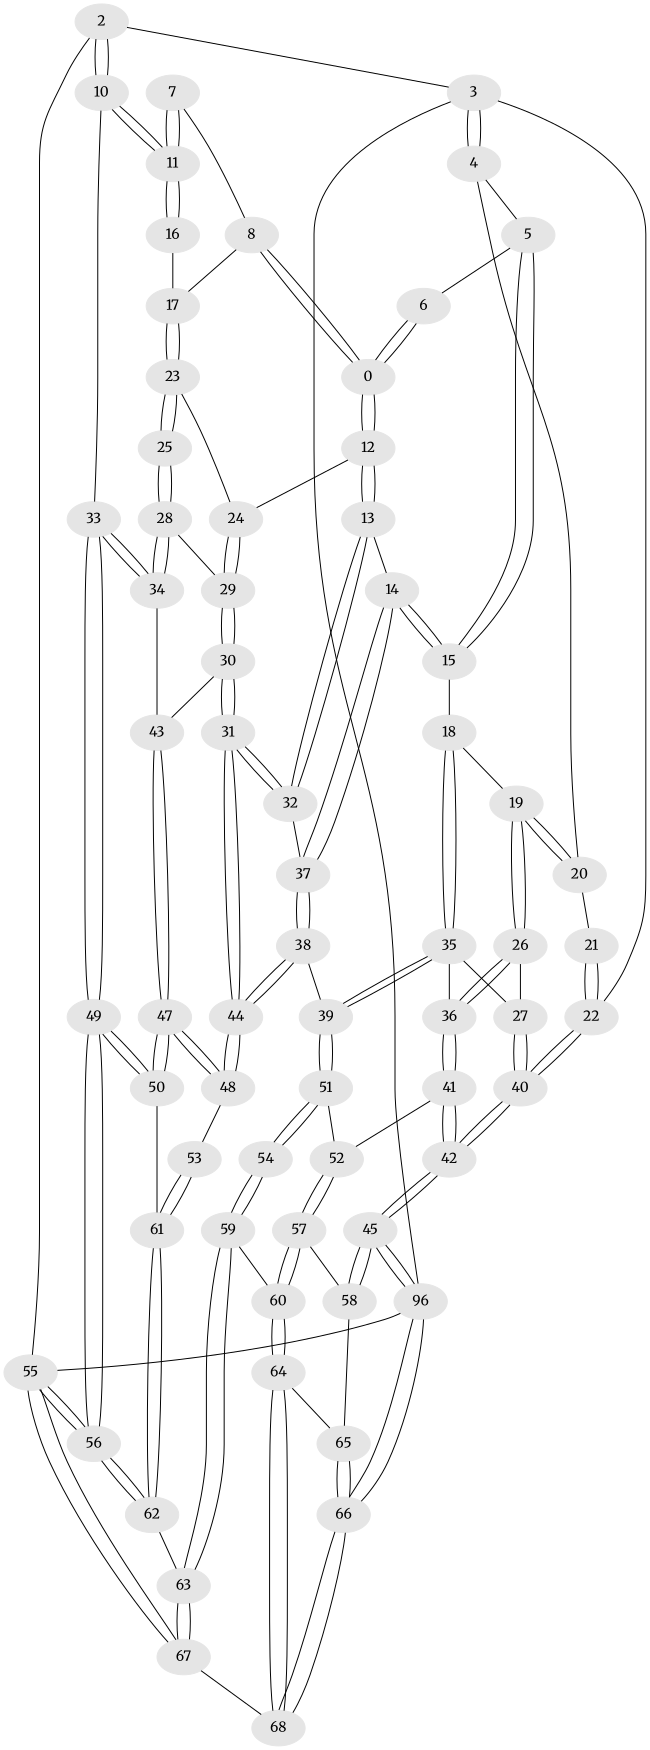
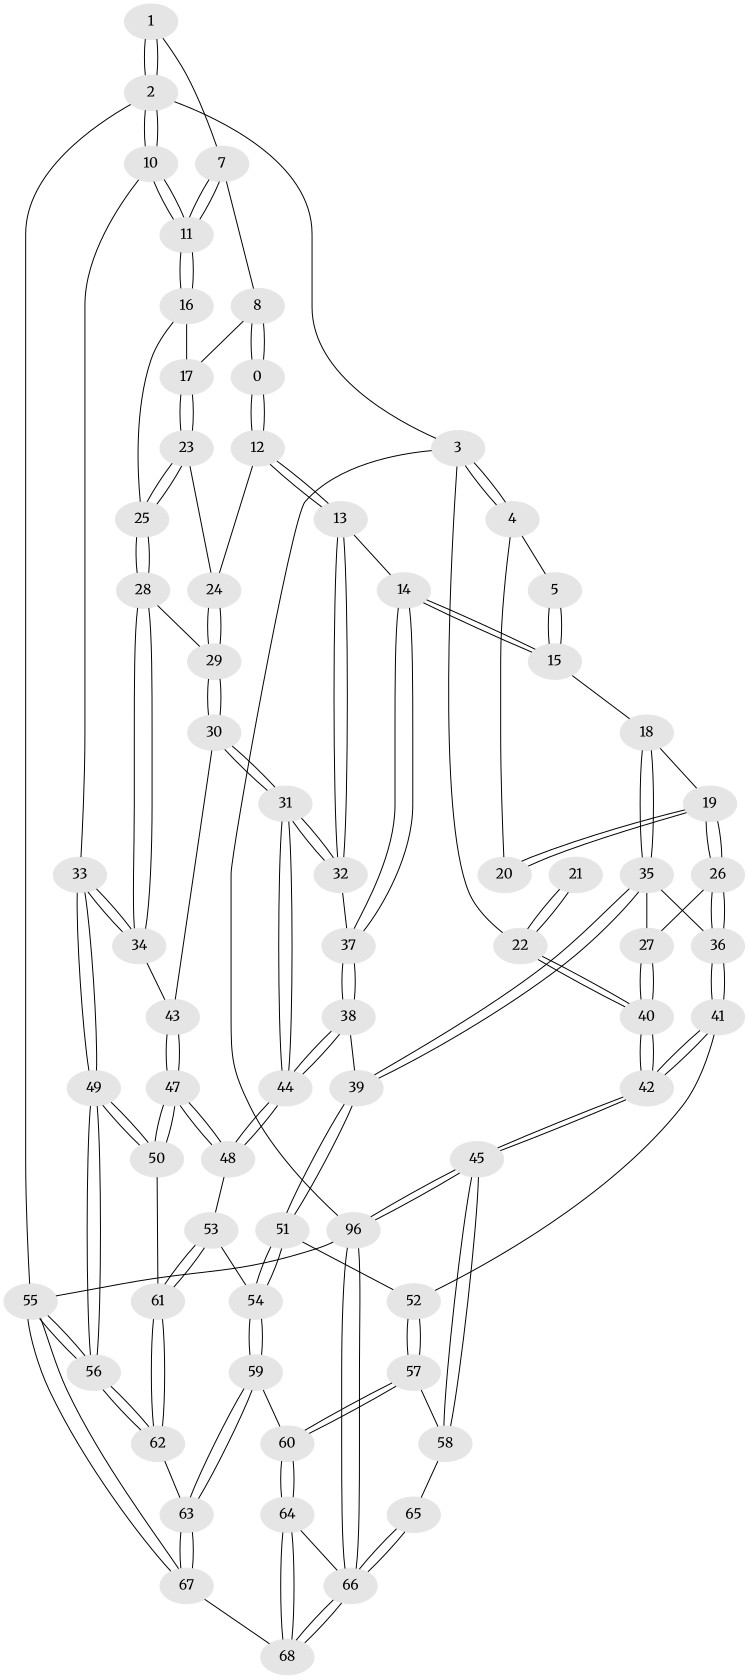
node "1": added
node "6": removed
edge "16" -- "25": added
edge "20" -- "21": removed
edge "53" -- "54": added
edge "64" -- "65": now "64" -- "66"
